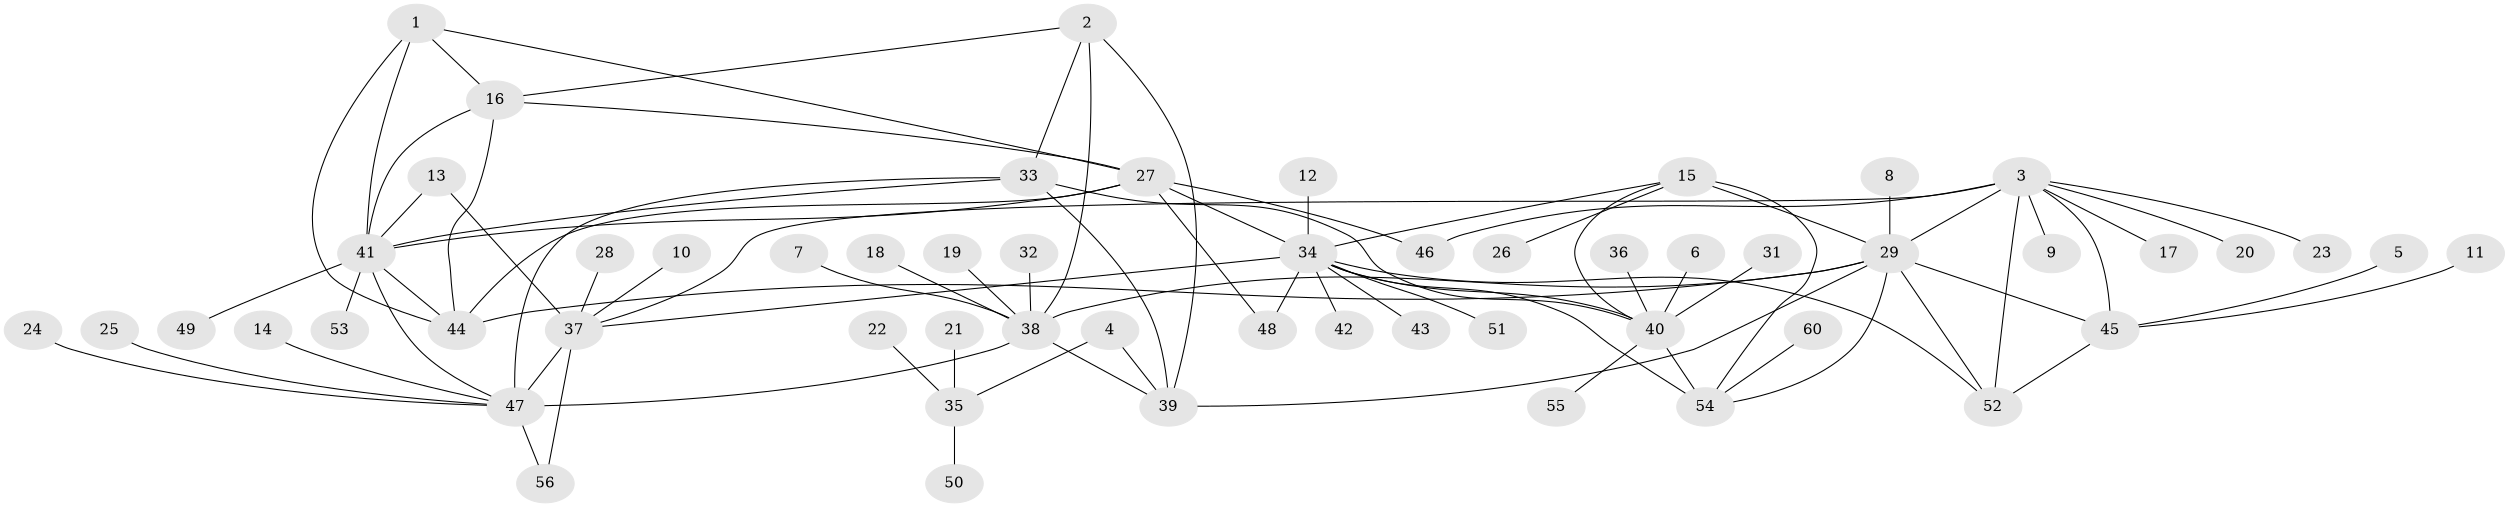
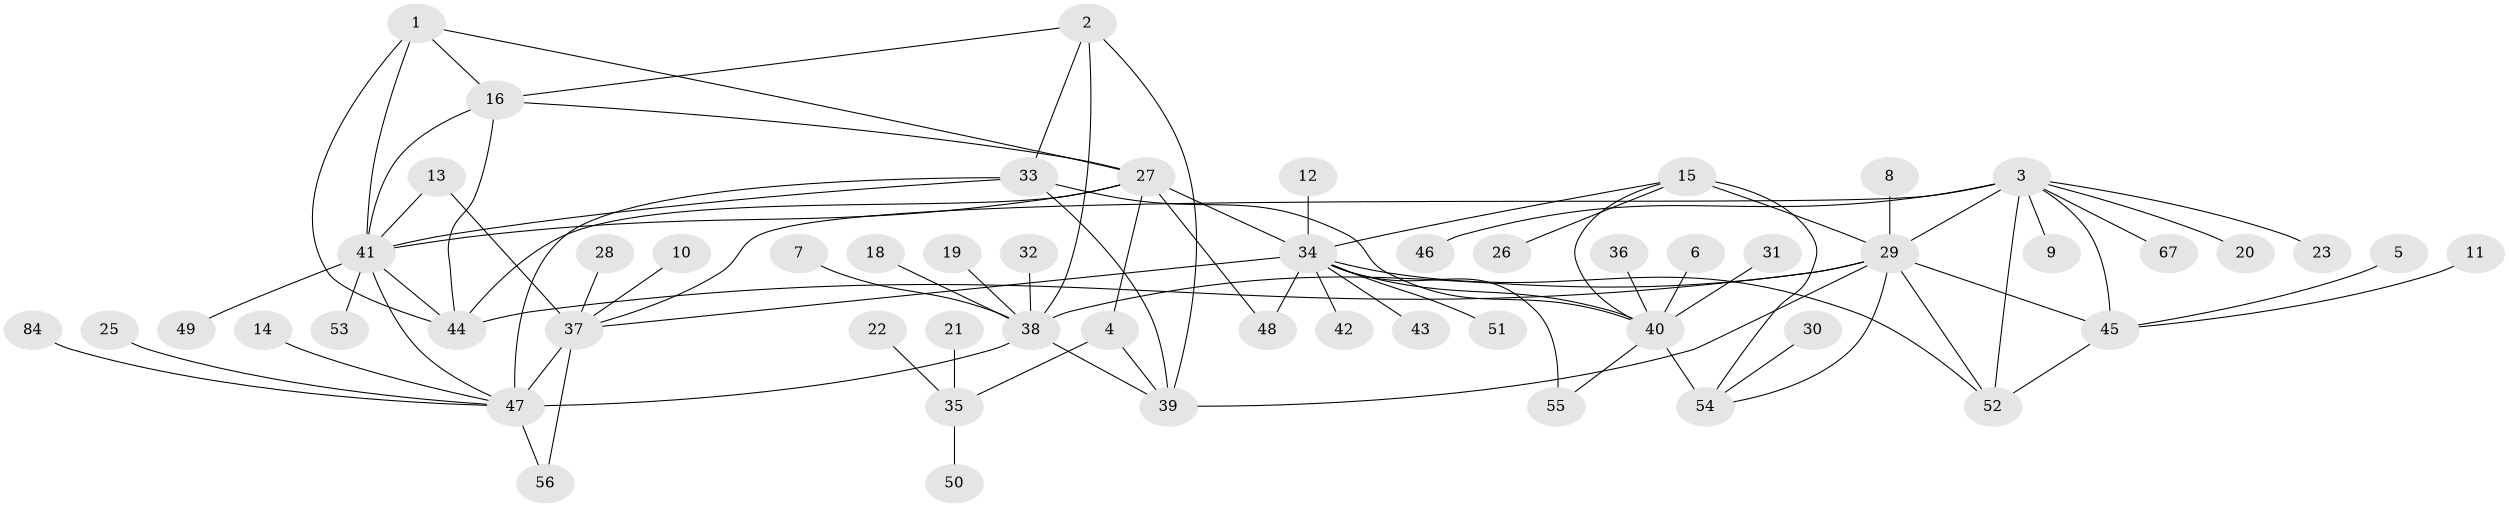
edge "27" -- "46": now "27" -- "4"
node "17": label "17" -> "67"
edge "34" -- "54": now "34" -- "55"
node "24": label "24" -> "84"
node "60": label "60" -> "30"
